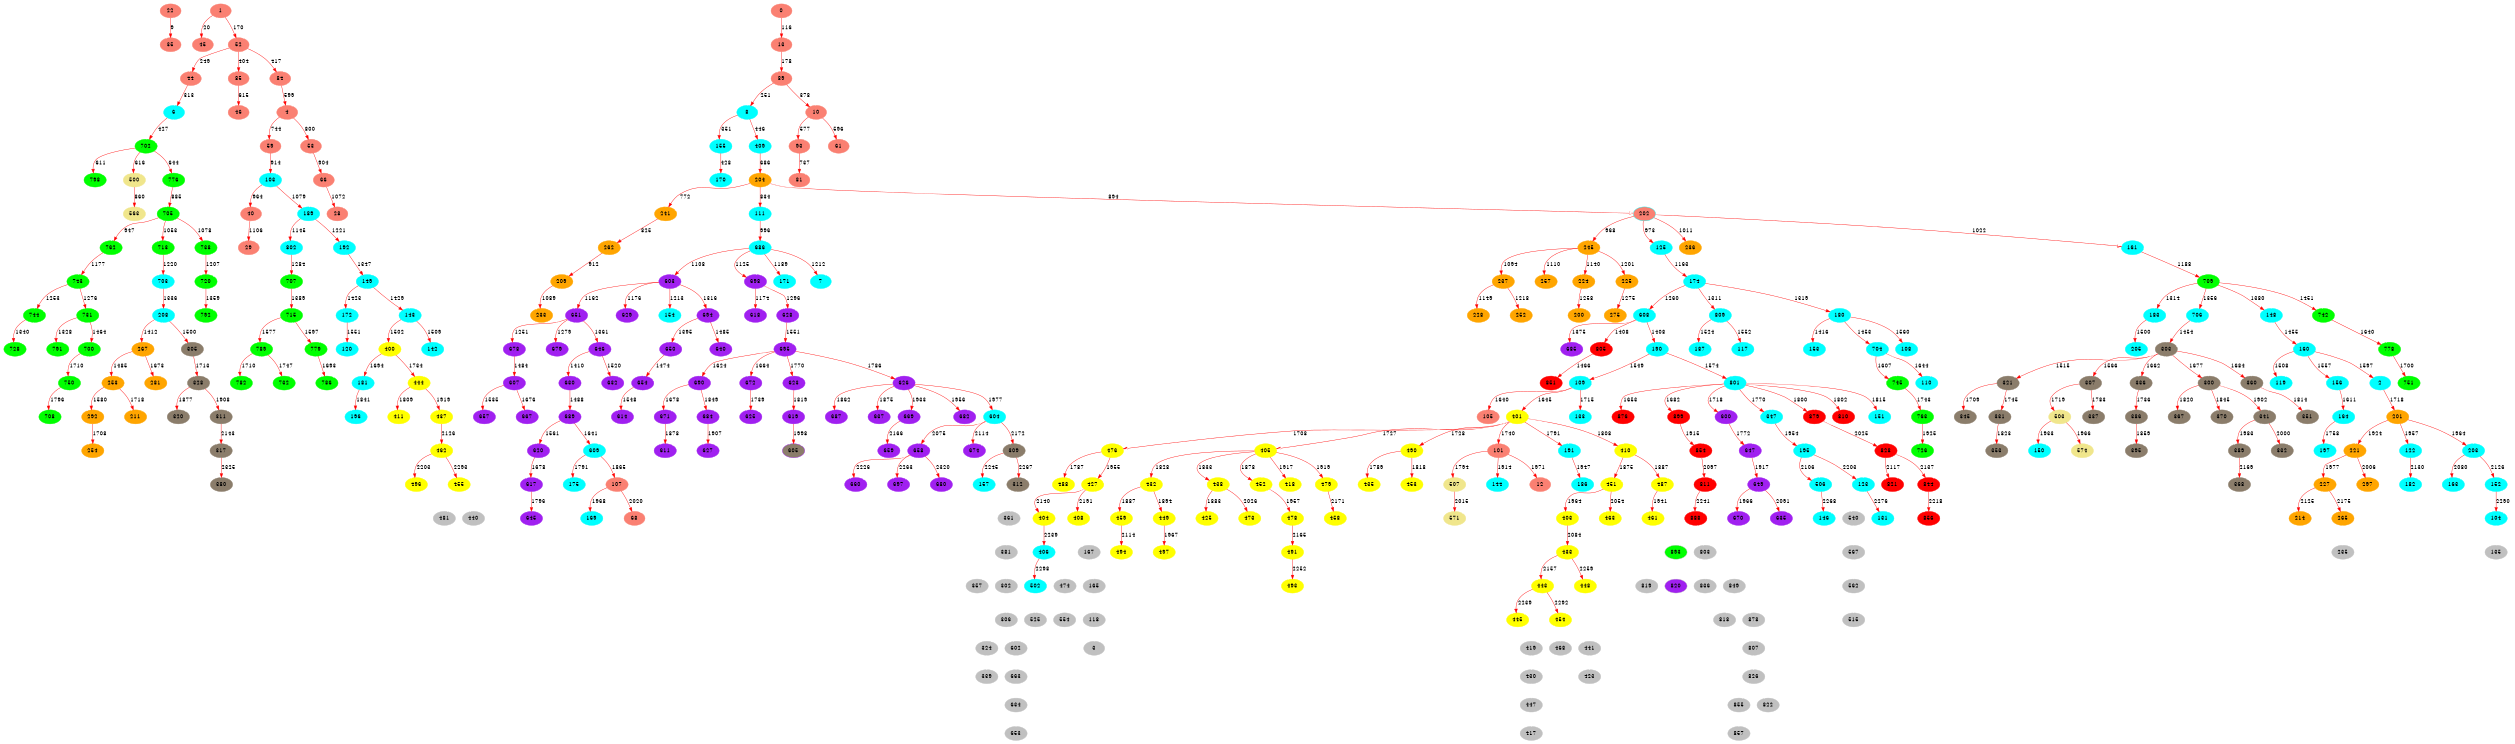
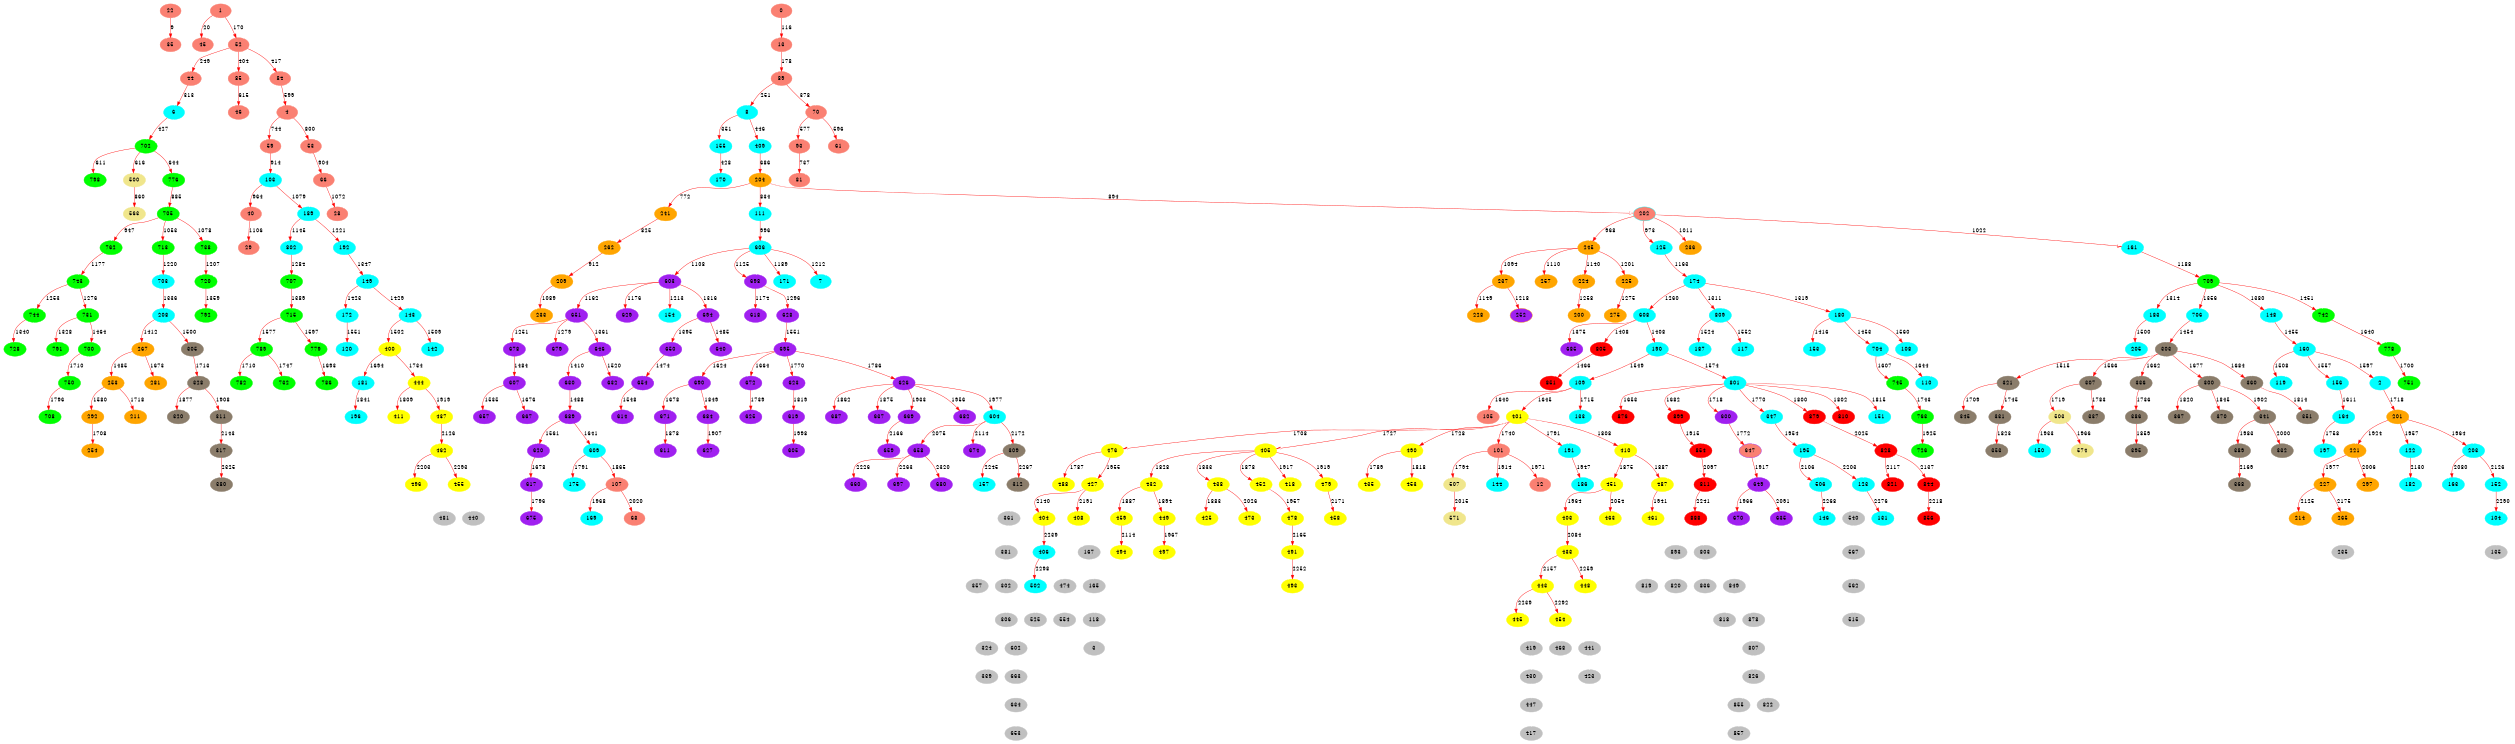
node "10": label "10" -> "70"
node "686": label "686" -> "606"
node "252": fillcolor orange -> purple
node "605": fillcolor bisque4 -> purple
node "647": fillcolor purple -> salmon
node "645": label "645" -> "675"
node "893": fillcolor green -> grey
node "820": fillcolor purple -> grey
